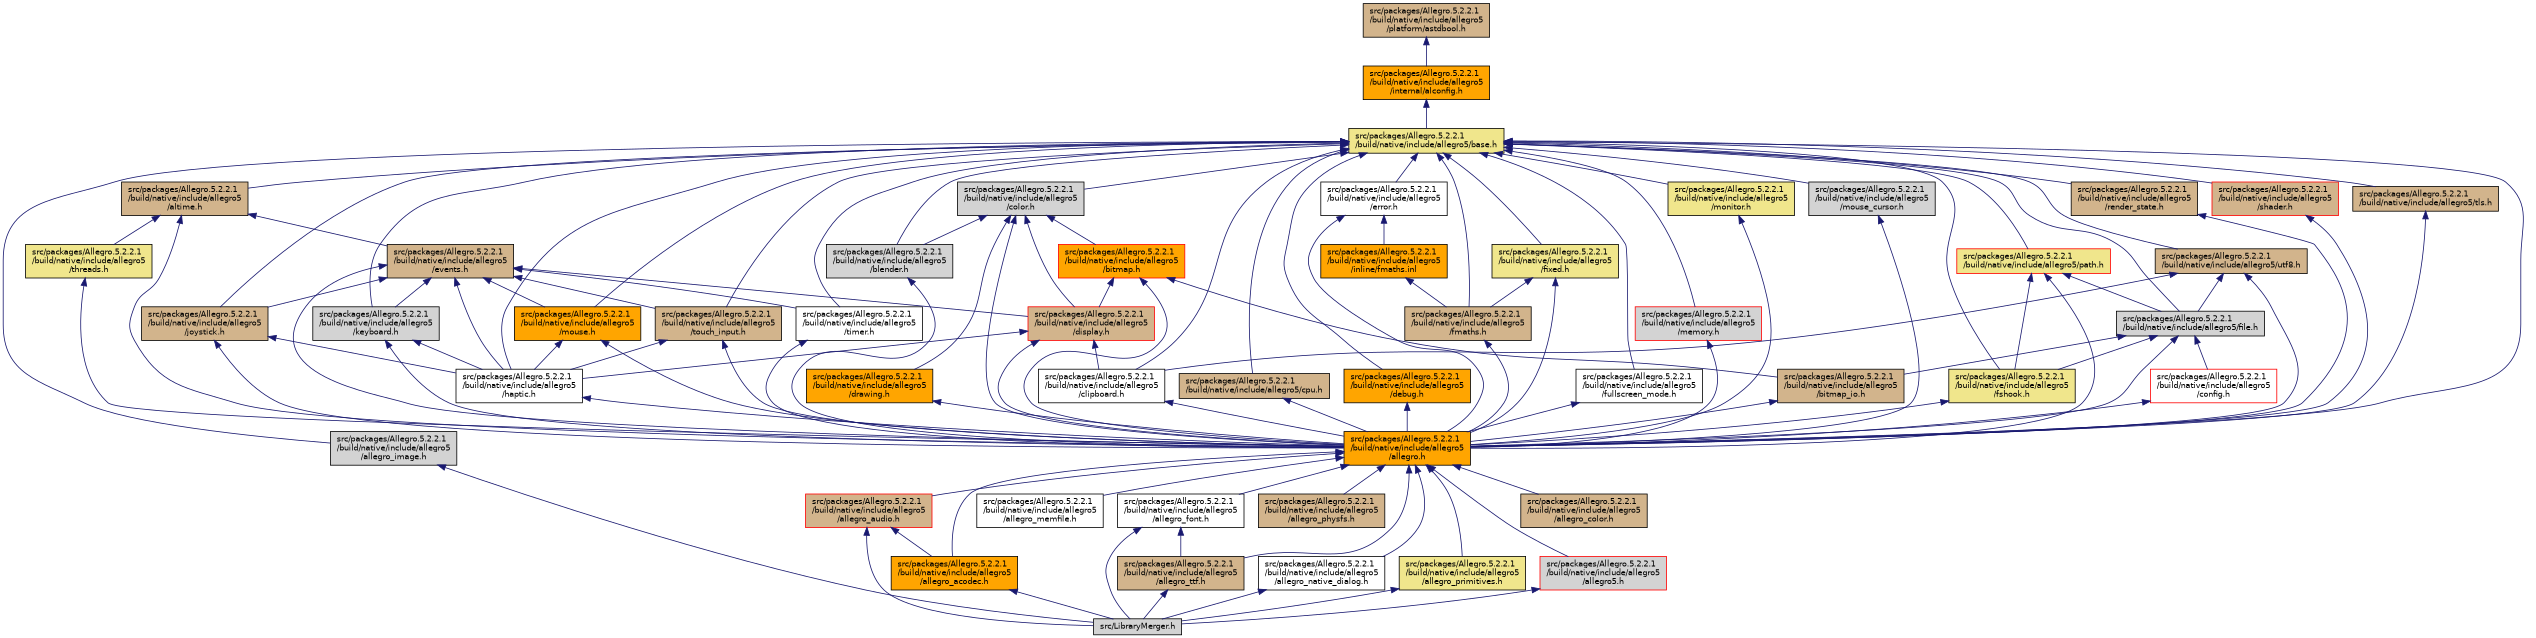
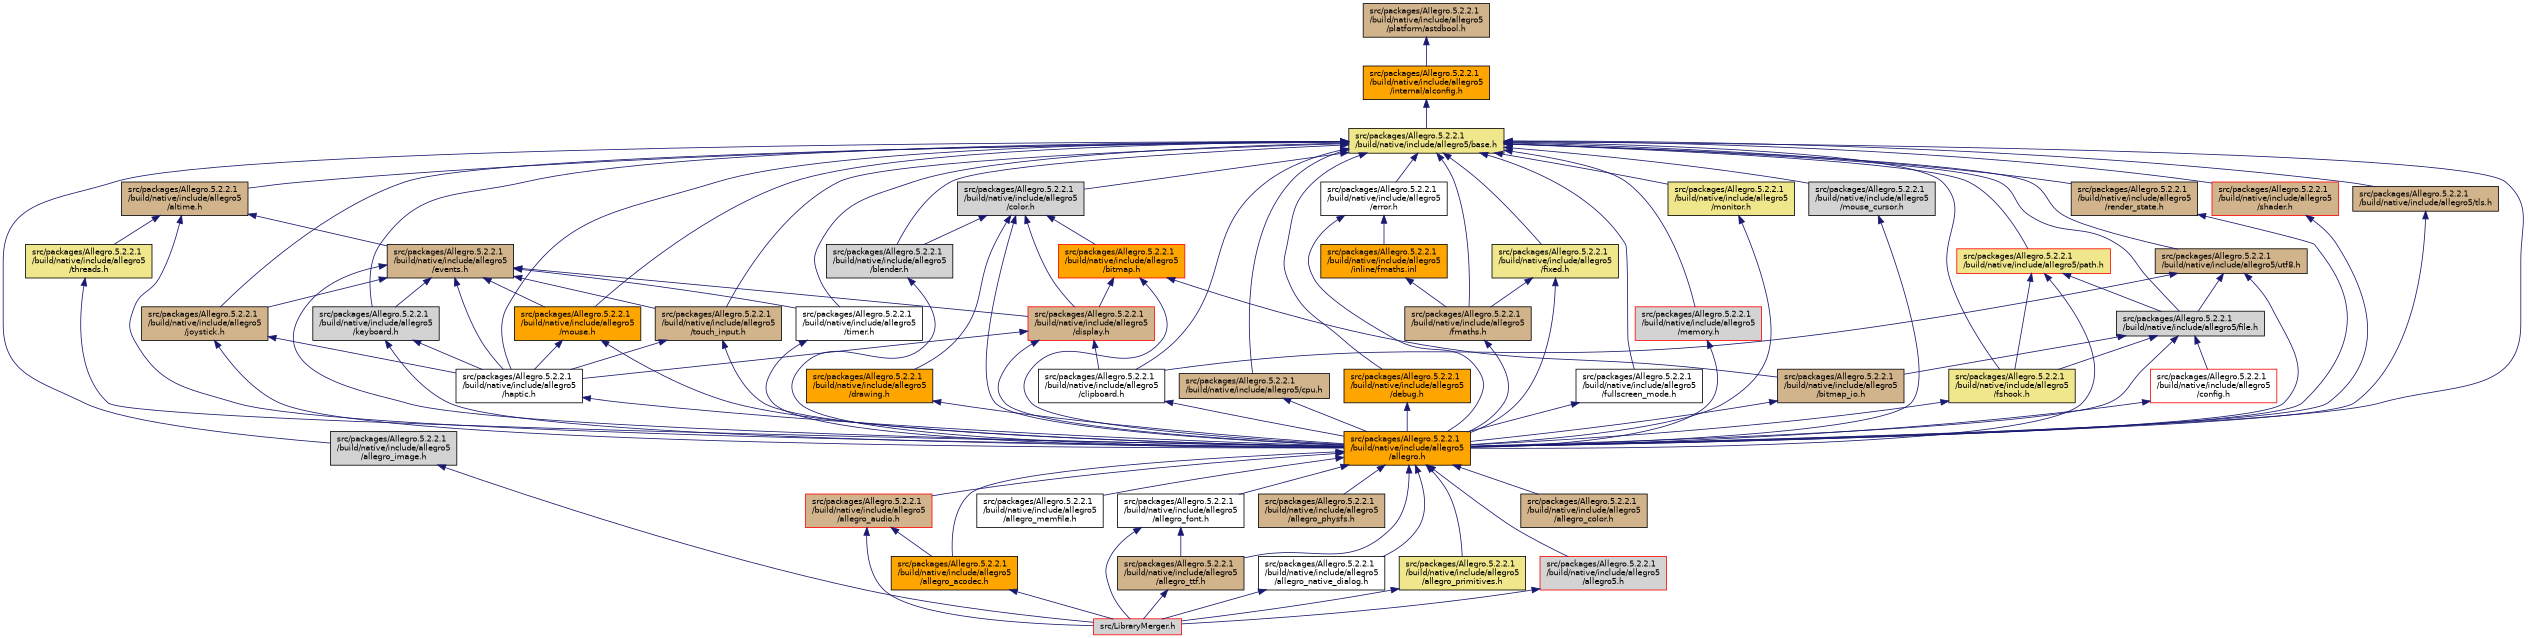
node "src/LibraryMerger.h": color black -> red
